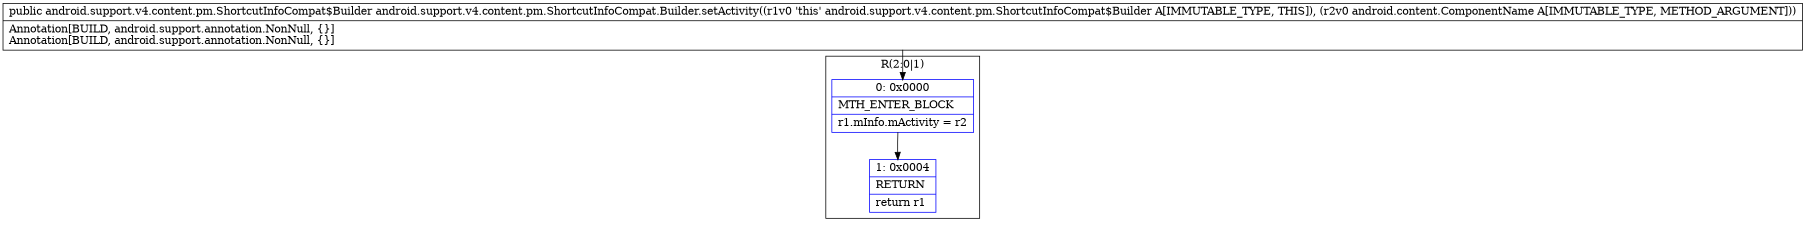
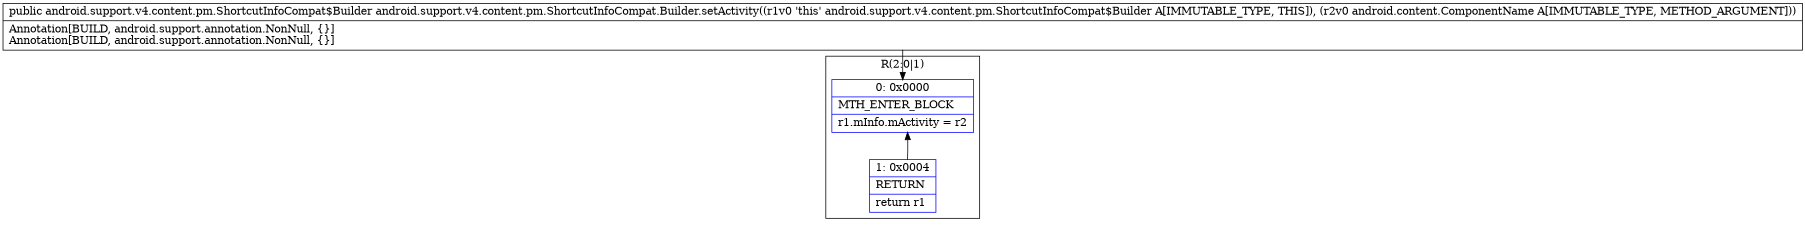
edge "0: 0x0000" -> "1: 0x0004": reversed
